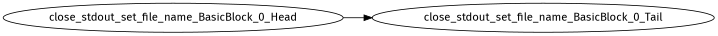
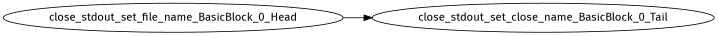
node "close_stdout_set_file_name_BasicBlock_0_Tail": label "close_stdout_set_file_name_BasicBlock_0_Tail" -> "close_stdout_set_close_name_BasicBlock_0_Tail"
